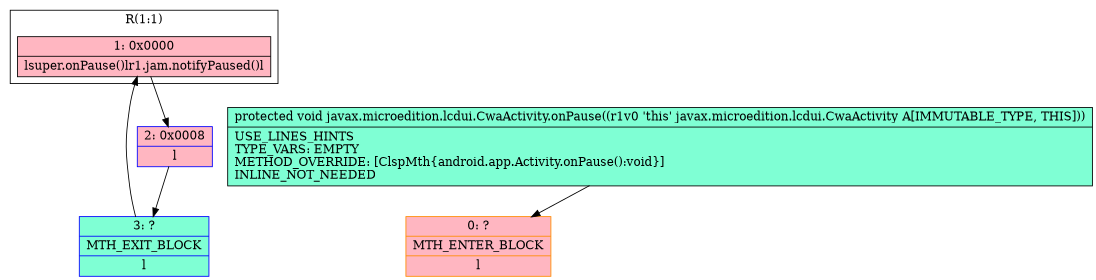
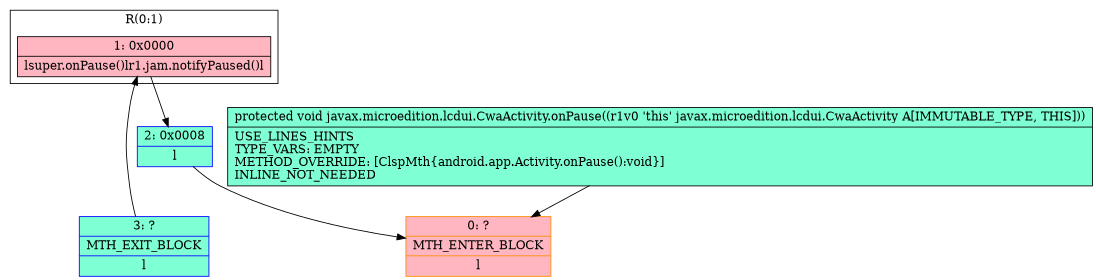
cluster "R(1:1)": label "R(1:1)" -> "R(0:1)"
node "2: 0x0008": fillcolor lightpink -> aquamarine
edge "2: 0x0008" -> "3: ?": now "2: 0x0008" -> "0: ?"
